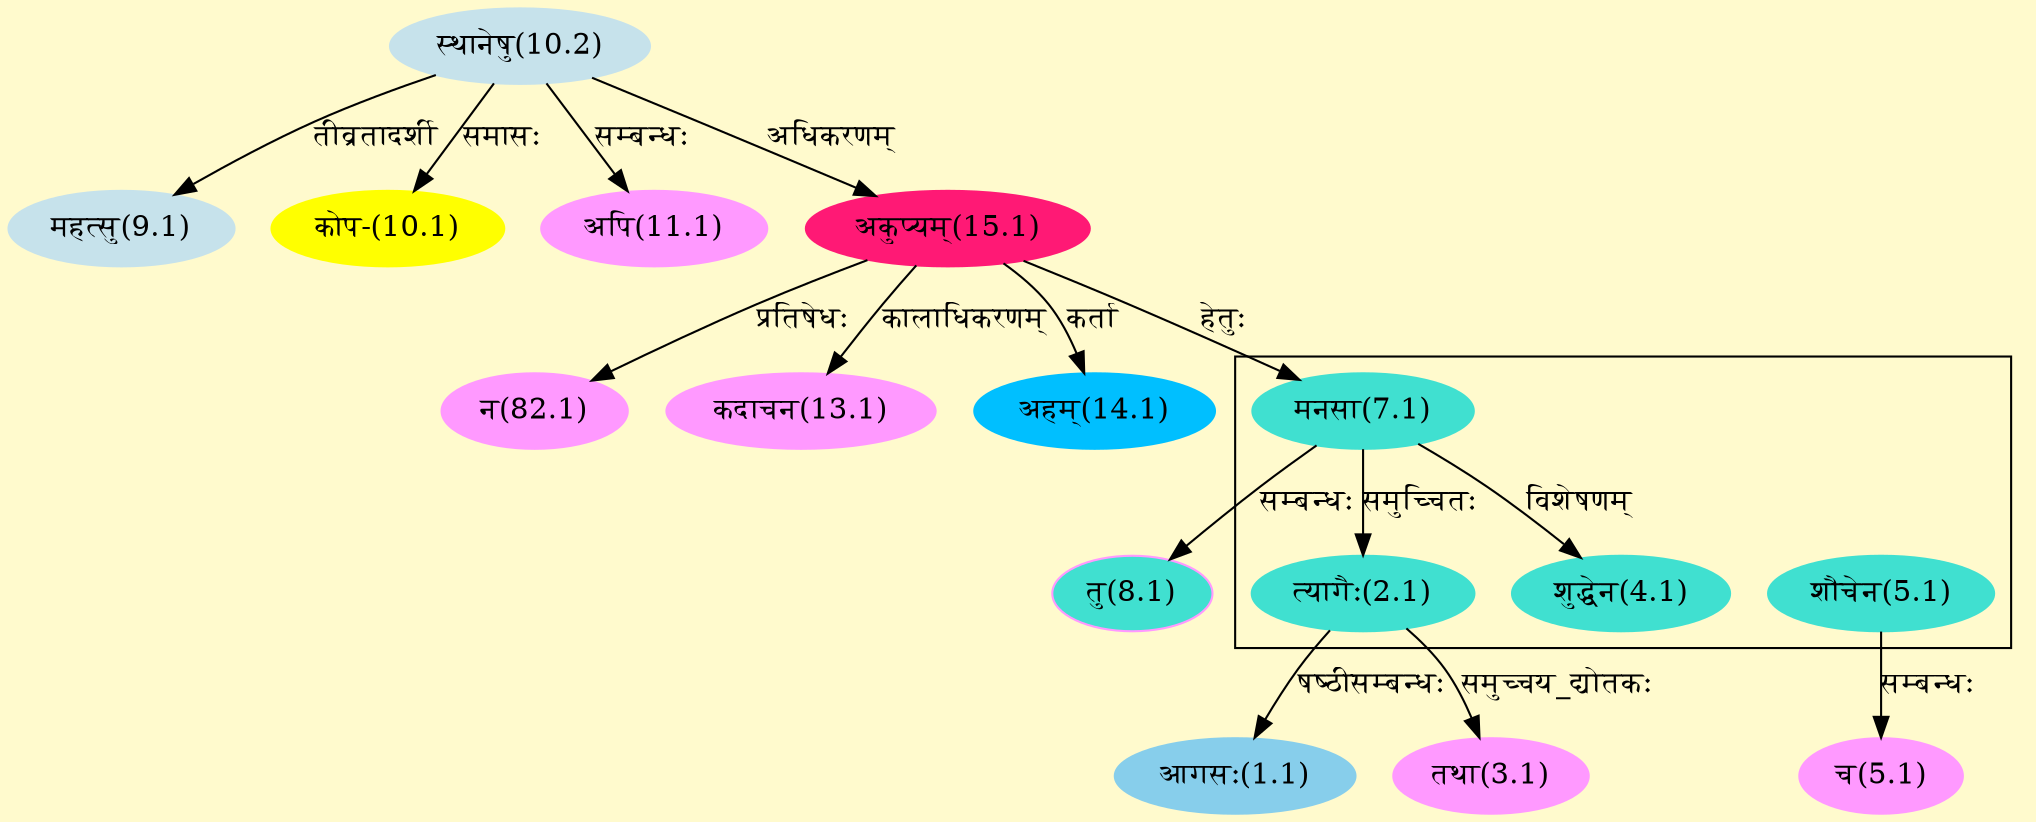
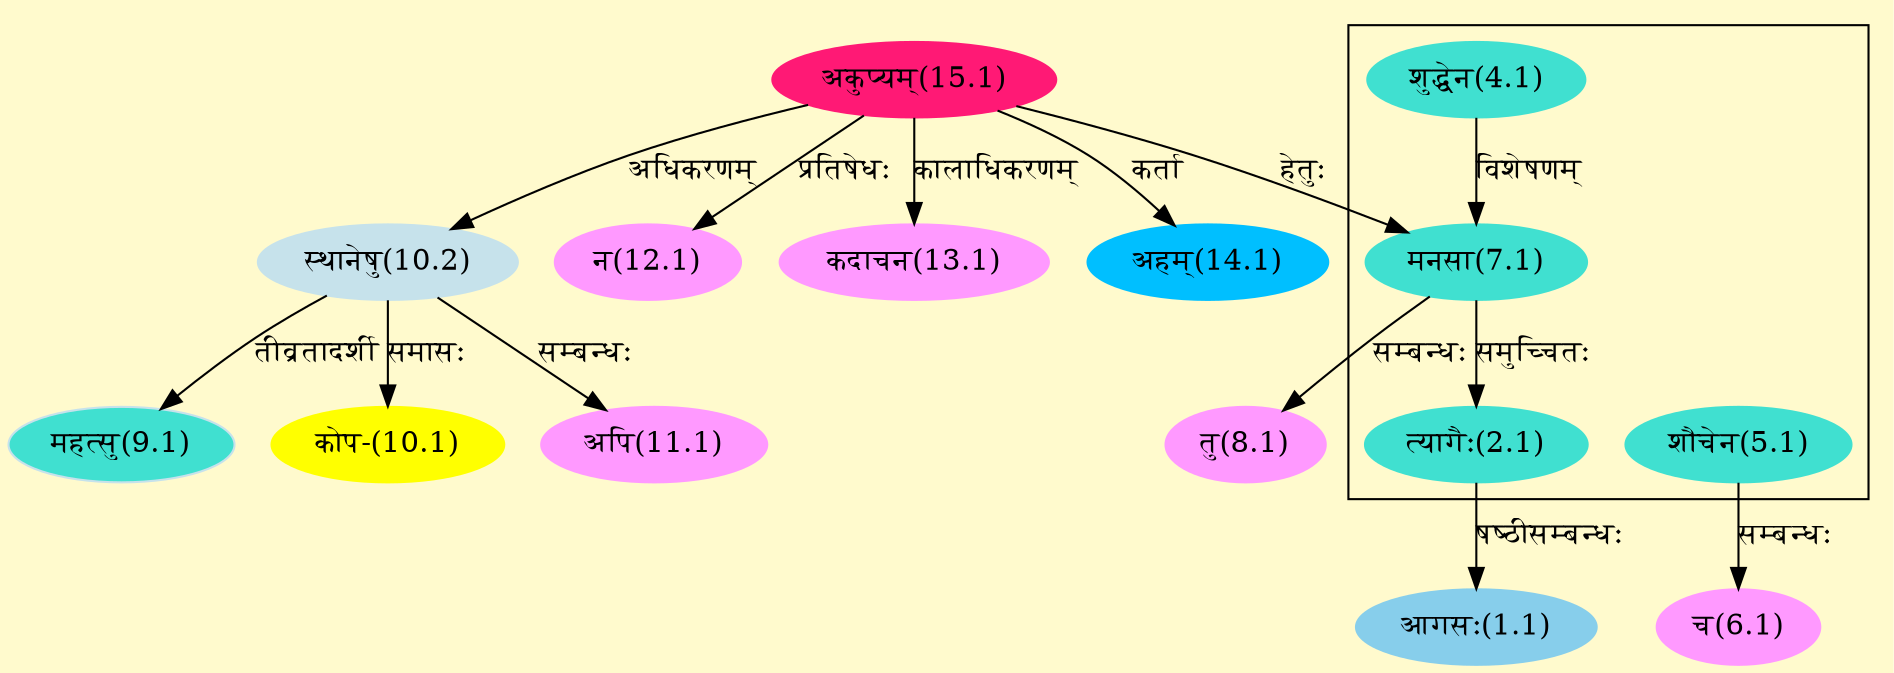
edge "स्थानेषु(10.2)" -> "अकुप्यम्(15.1)": reversed
node "महत्सु(9.1)": fillcolor #c6e2eb -> #40e0d0
node "न(82.1)": label "न(82.1)" -> "न(12.1)"
edge "मनसा(7.1)" -> "शुद्धेन(4.1)": reversed
node "तु(8.1)": fillcolor #40e0d0 -> #ff99ff
node "तथा(3.1)": removed
node "च(5.1)": label "च(5.1)" -> "च(6.1)"
